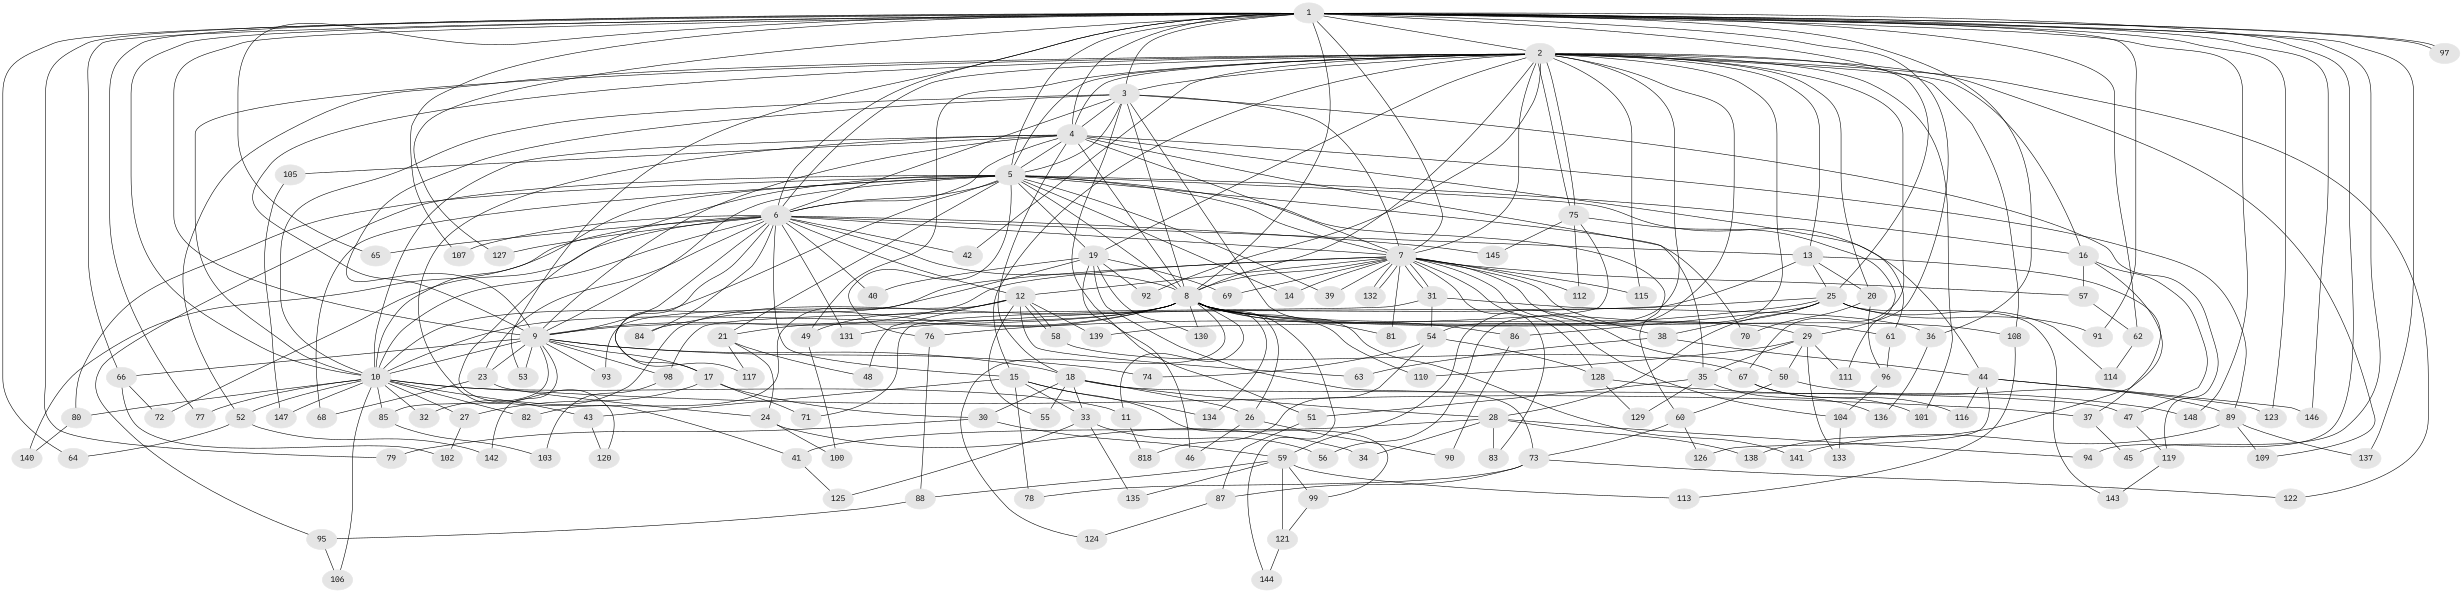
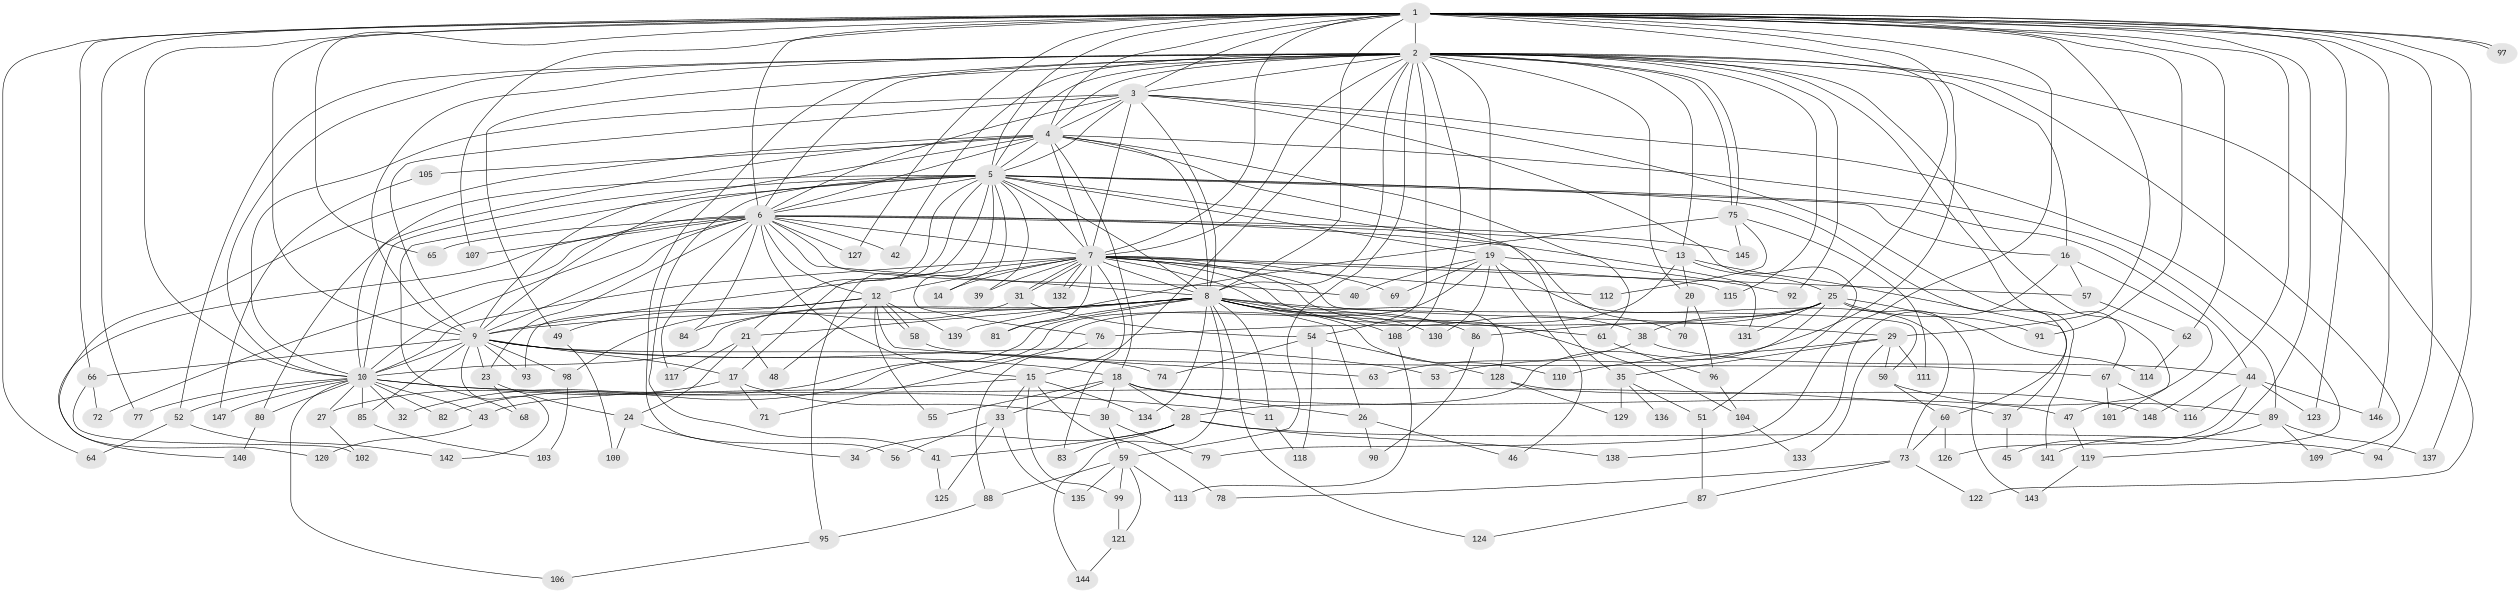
node "36": removed
node "818": label "818" -> "118"
